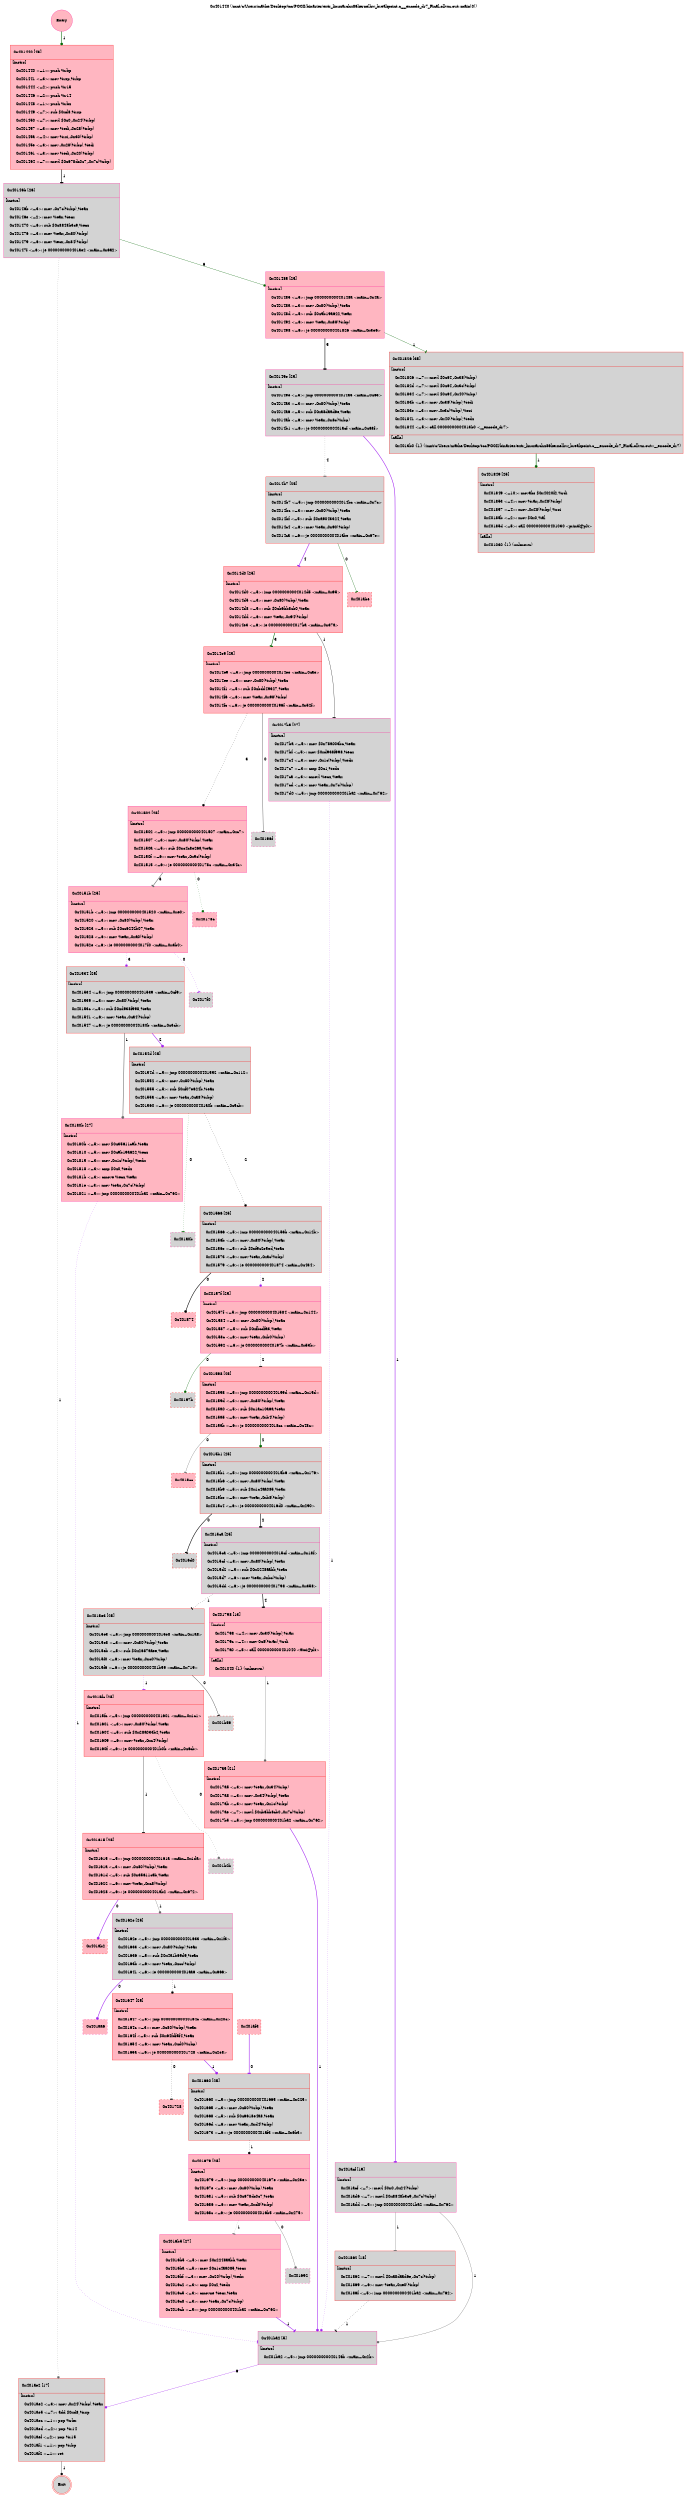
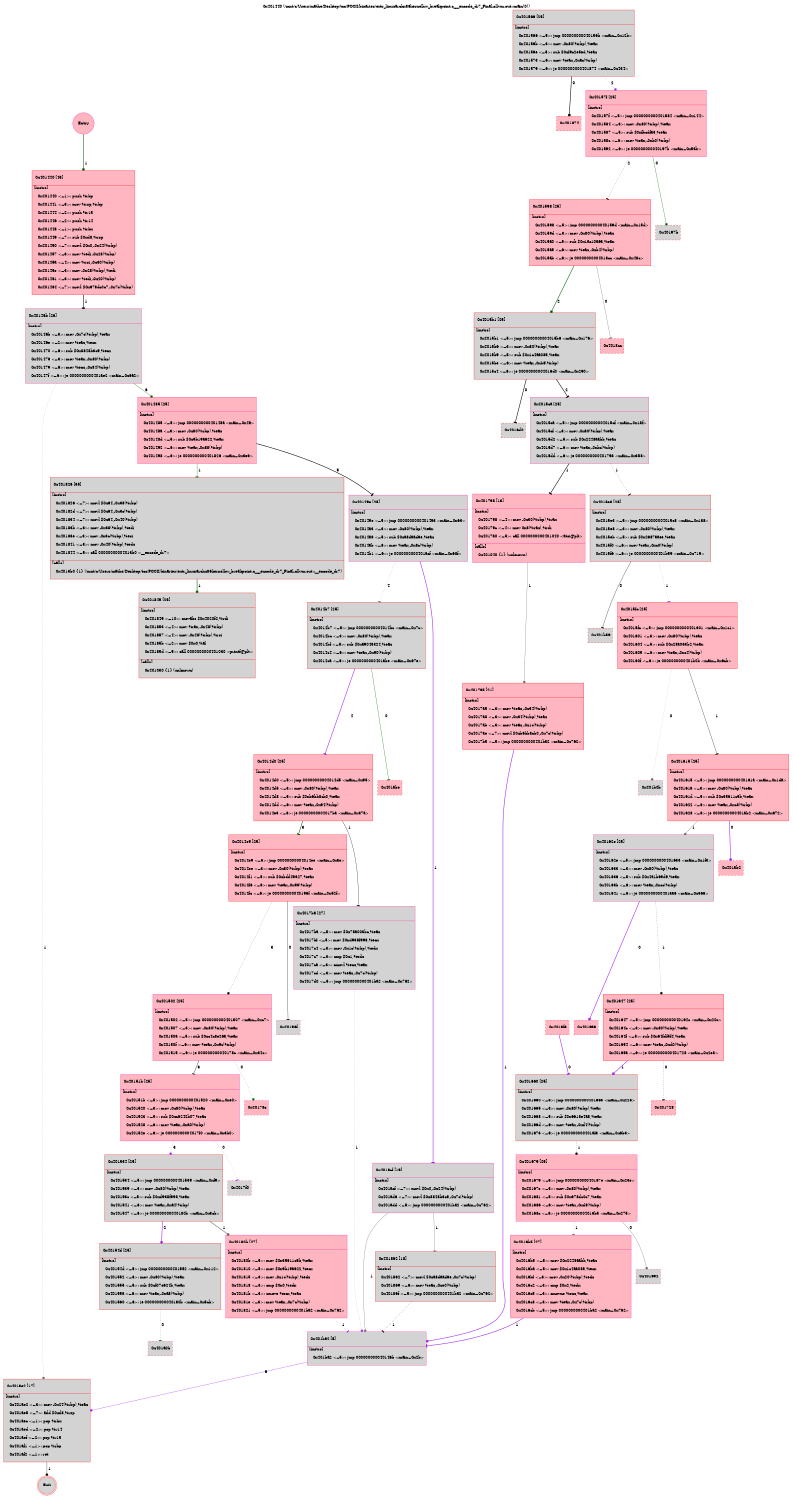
edge "0x40154d [25]" -> "0x401566 [25]": removed, label "2"
edge "0x4015ca [25]" -> "0x401798 [13]": label " 4" -> " 1"
